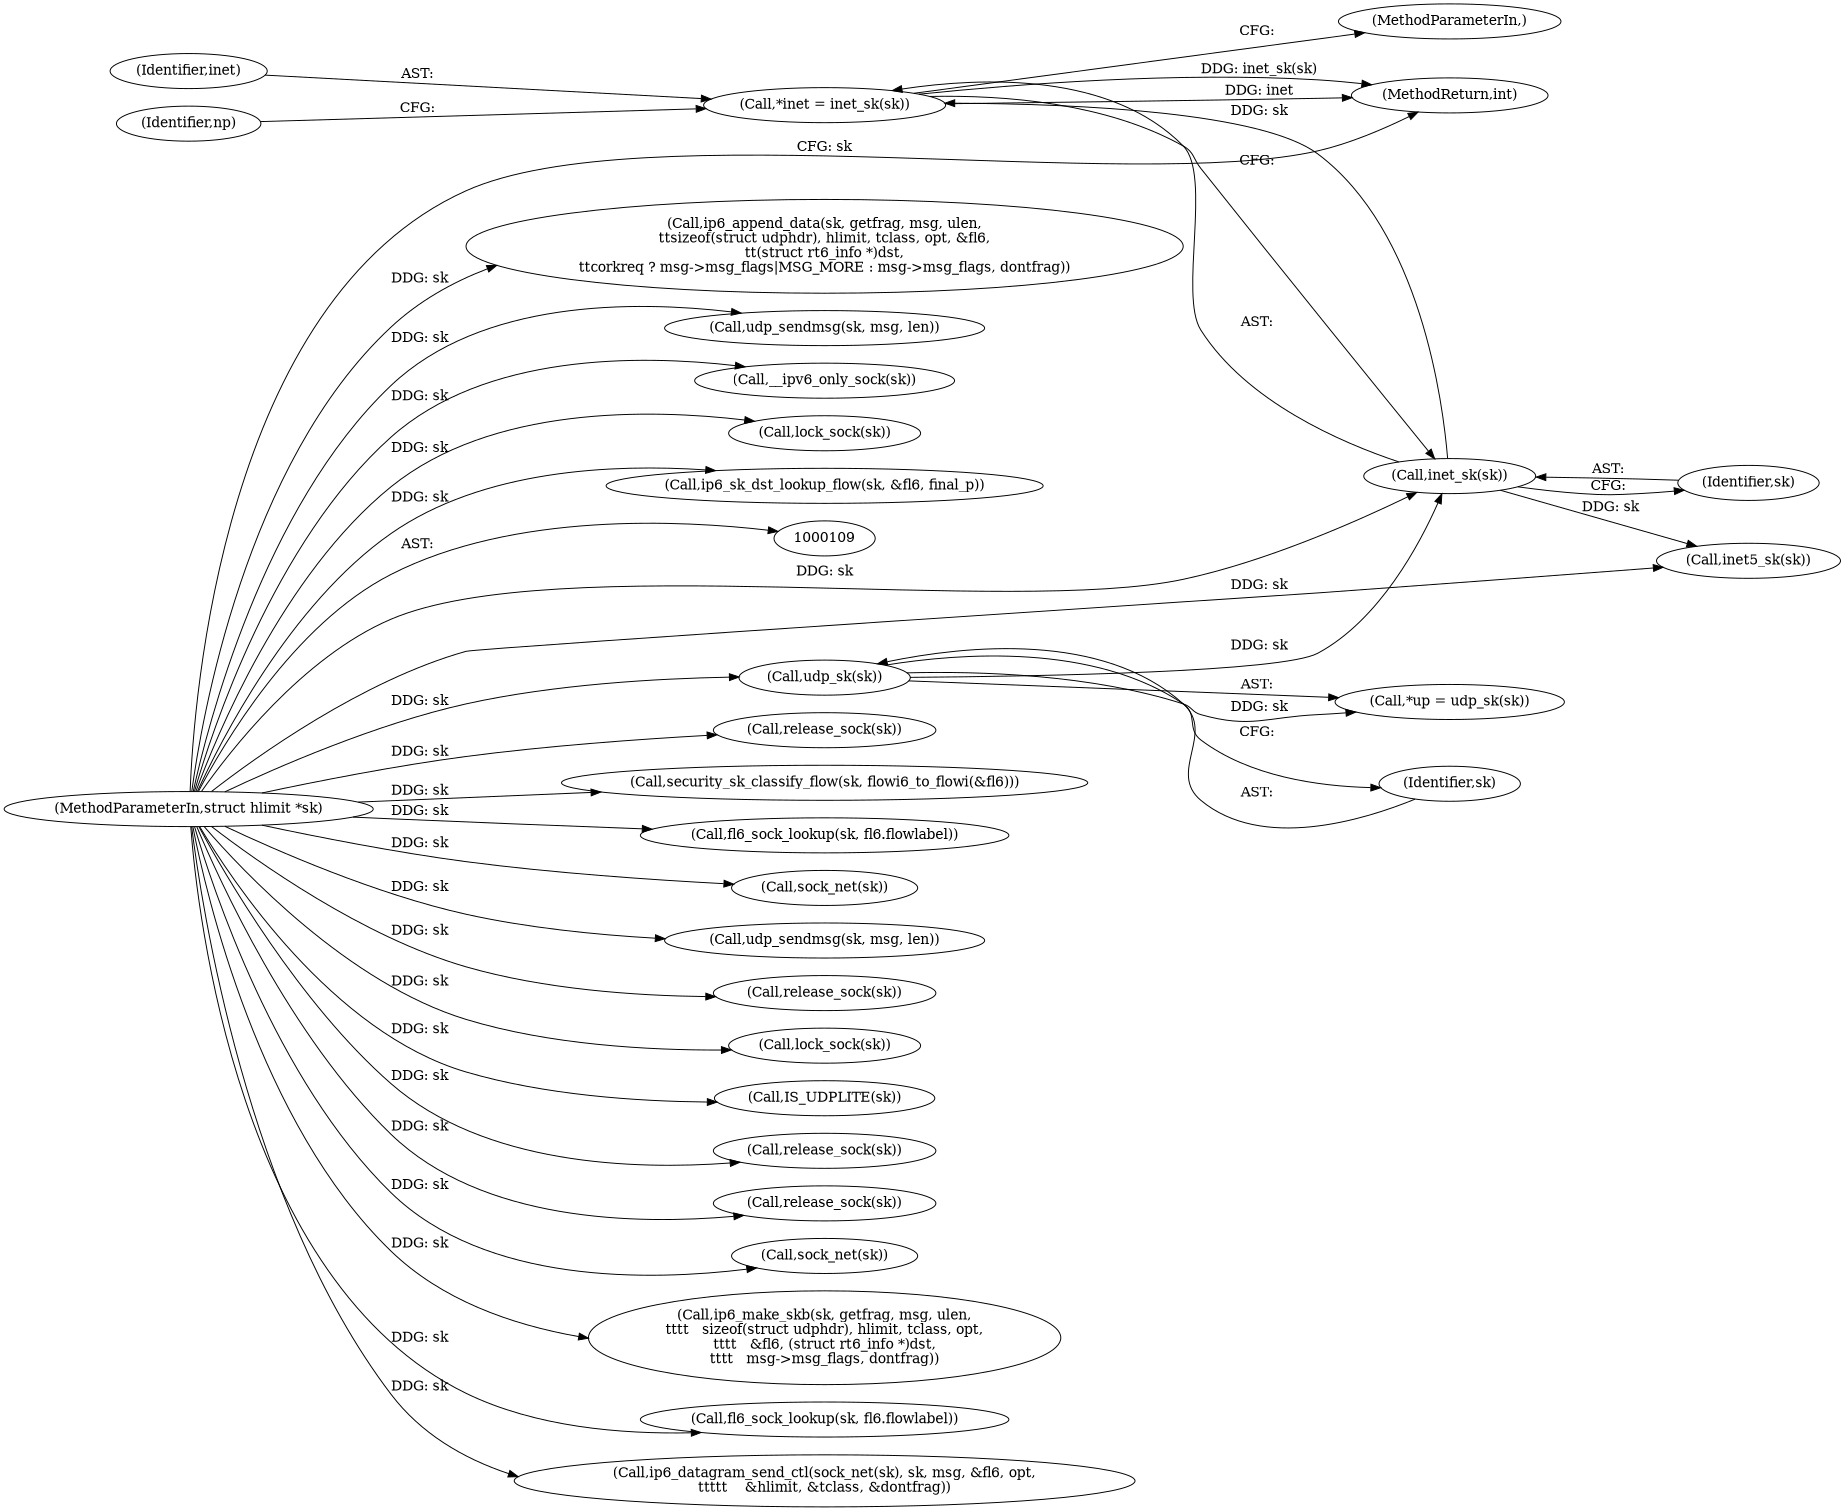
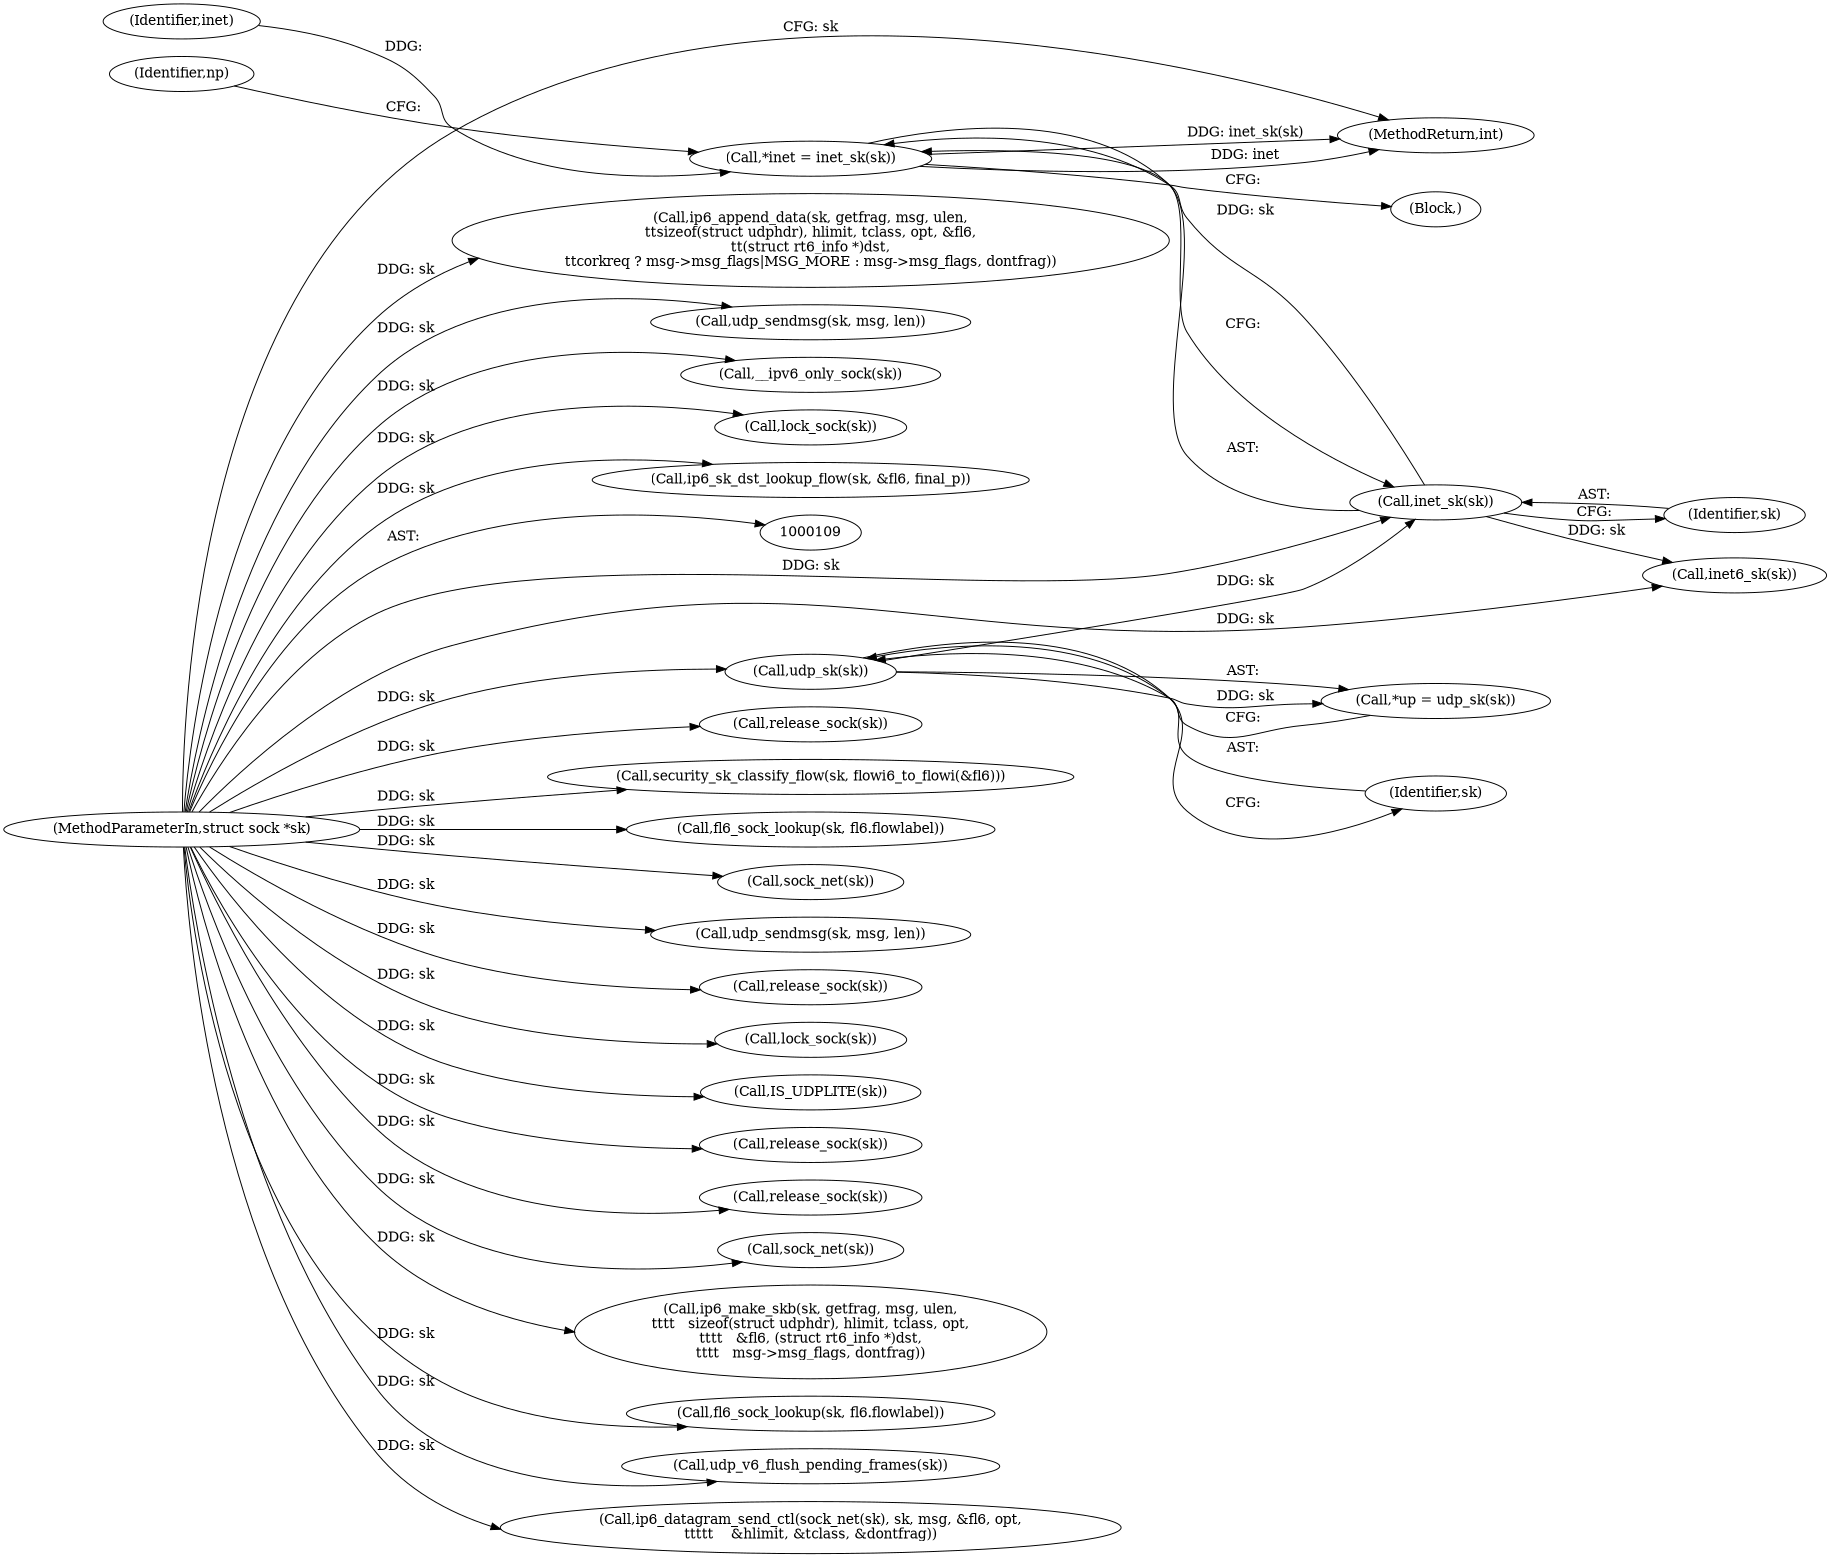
node "(MethodParameterIn,)": label "(MethodParameterIn,)" -> "(Block,)"
edge "(Identifier,inet)" -> "(Call,*inet = inet_sk(sk))": label "AST: " -> "DDG: "
node "(Call,inet5_sk(sk))": label "(Call,inet5_sk(sk))" -> "(Call,inet6_sk(sk))"
edge "(Call,*up = udp_sk(sk))" -> "(Call,udp_sk(sk))": added, label "CFG:"
node "(MethodParameterIn,struct hlimit *sk)": label "(MethodParameterIn,struct hlimit *sk)" -> "(MethodParameterIn,struct sock *sk)"
node "(Call,udp_v6_flush_pending_frames(sk))": added
